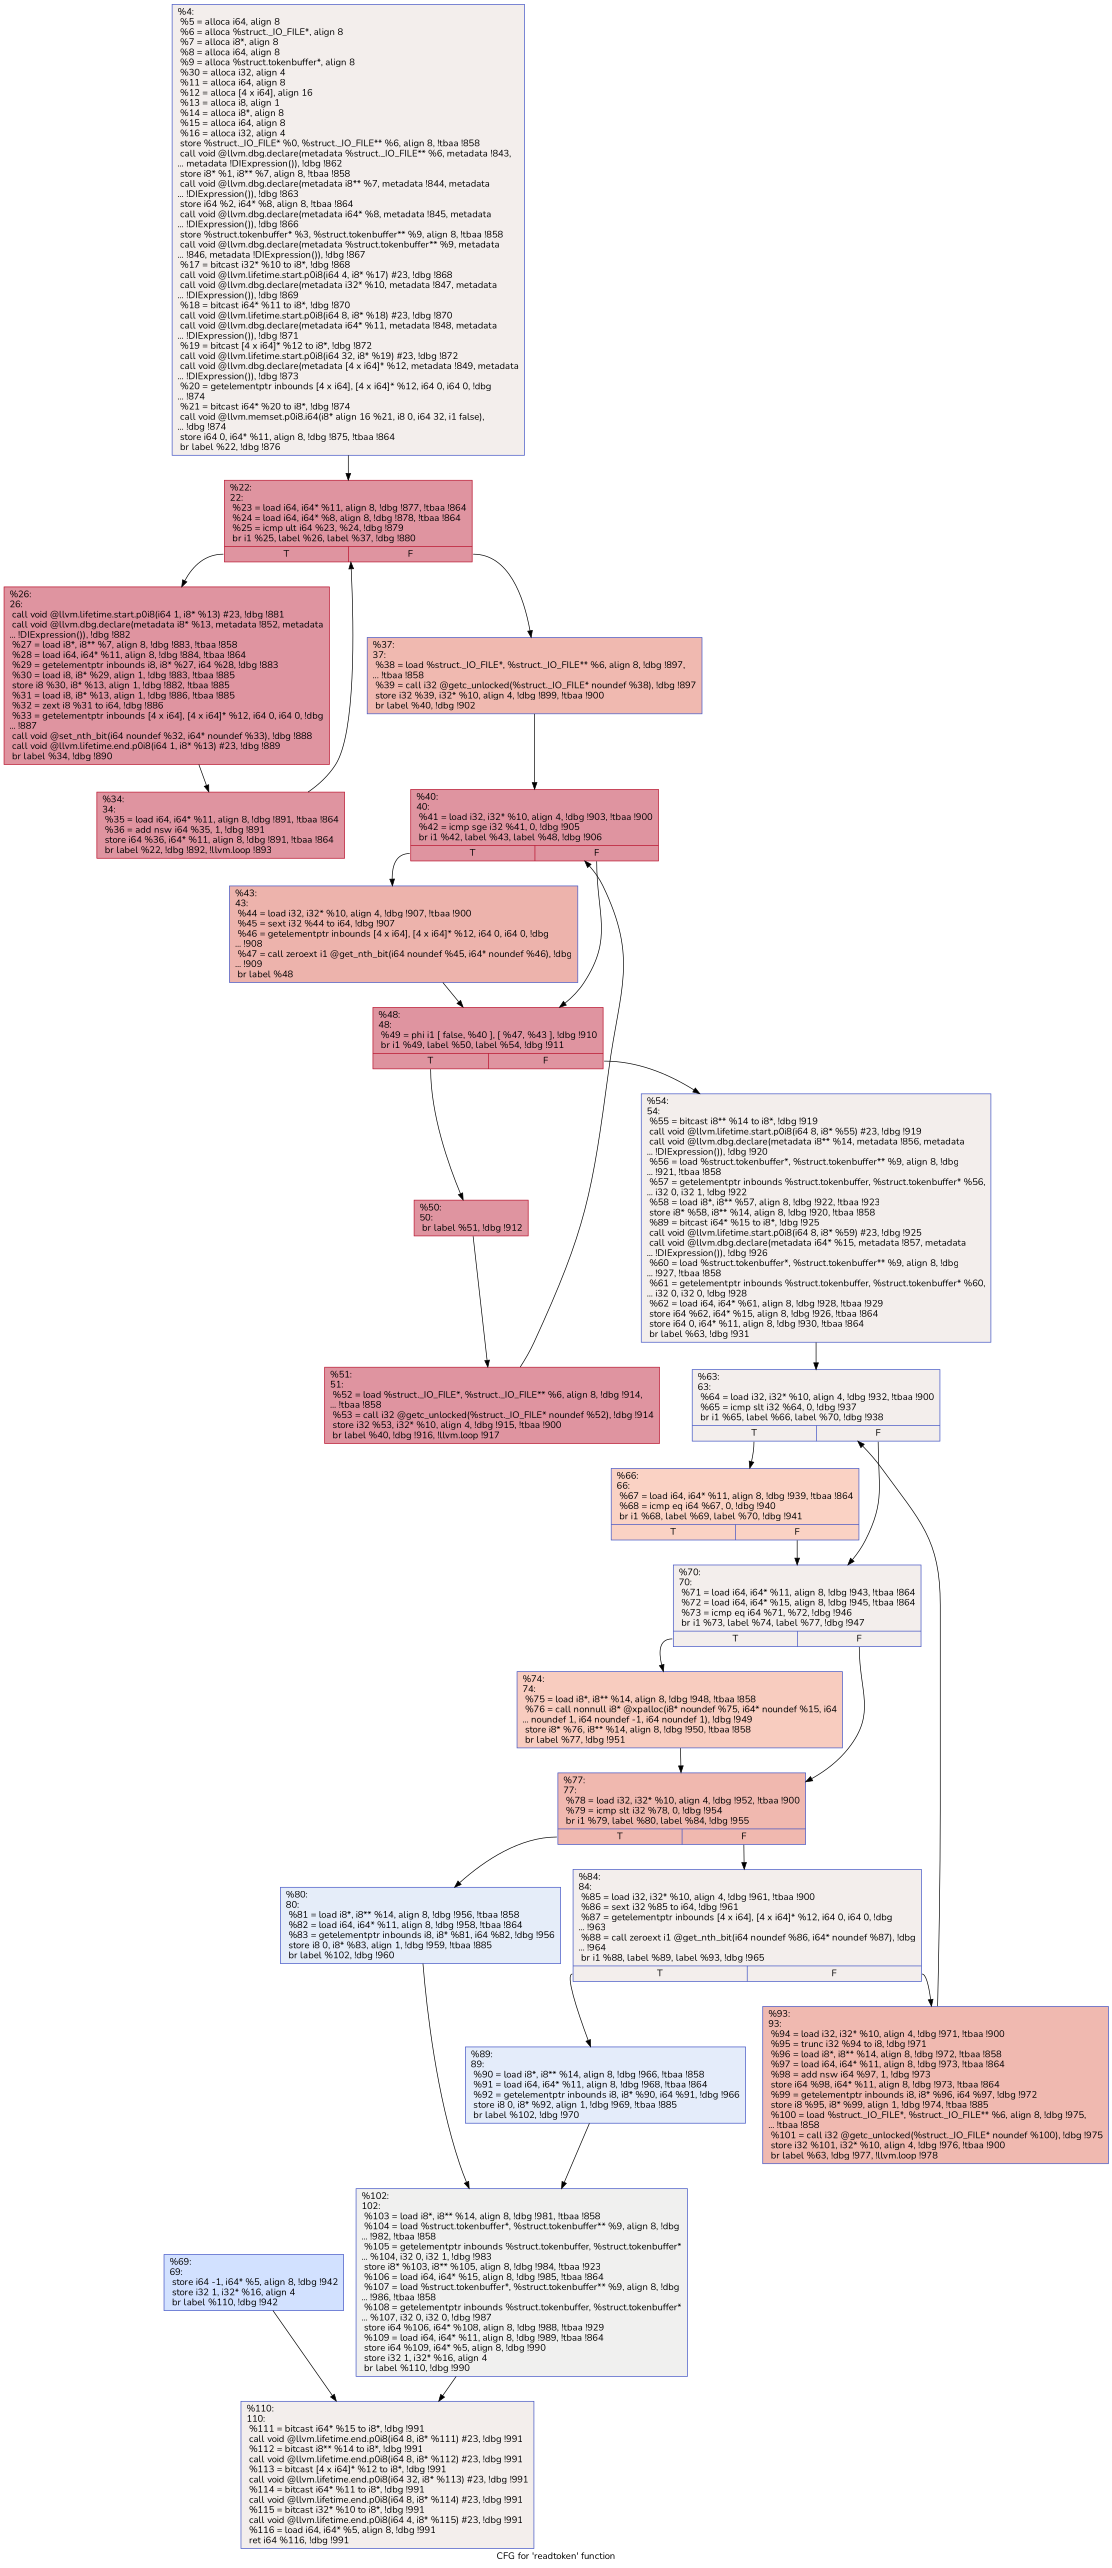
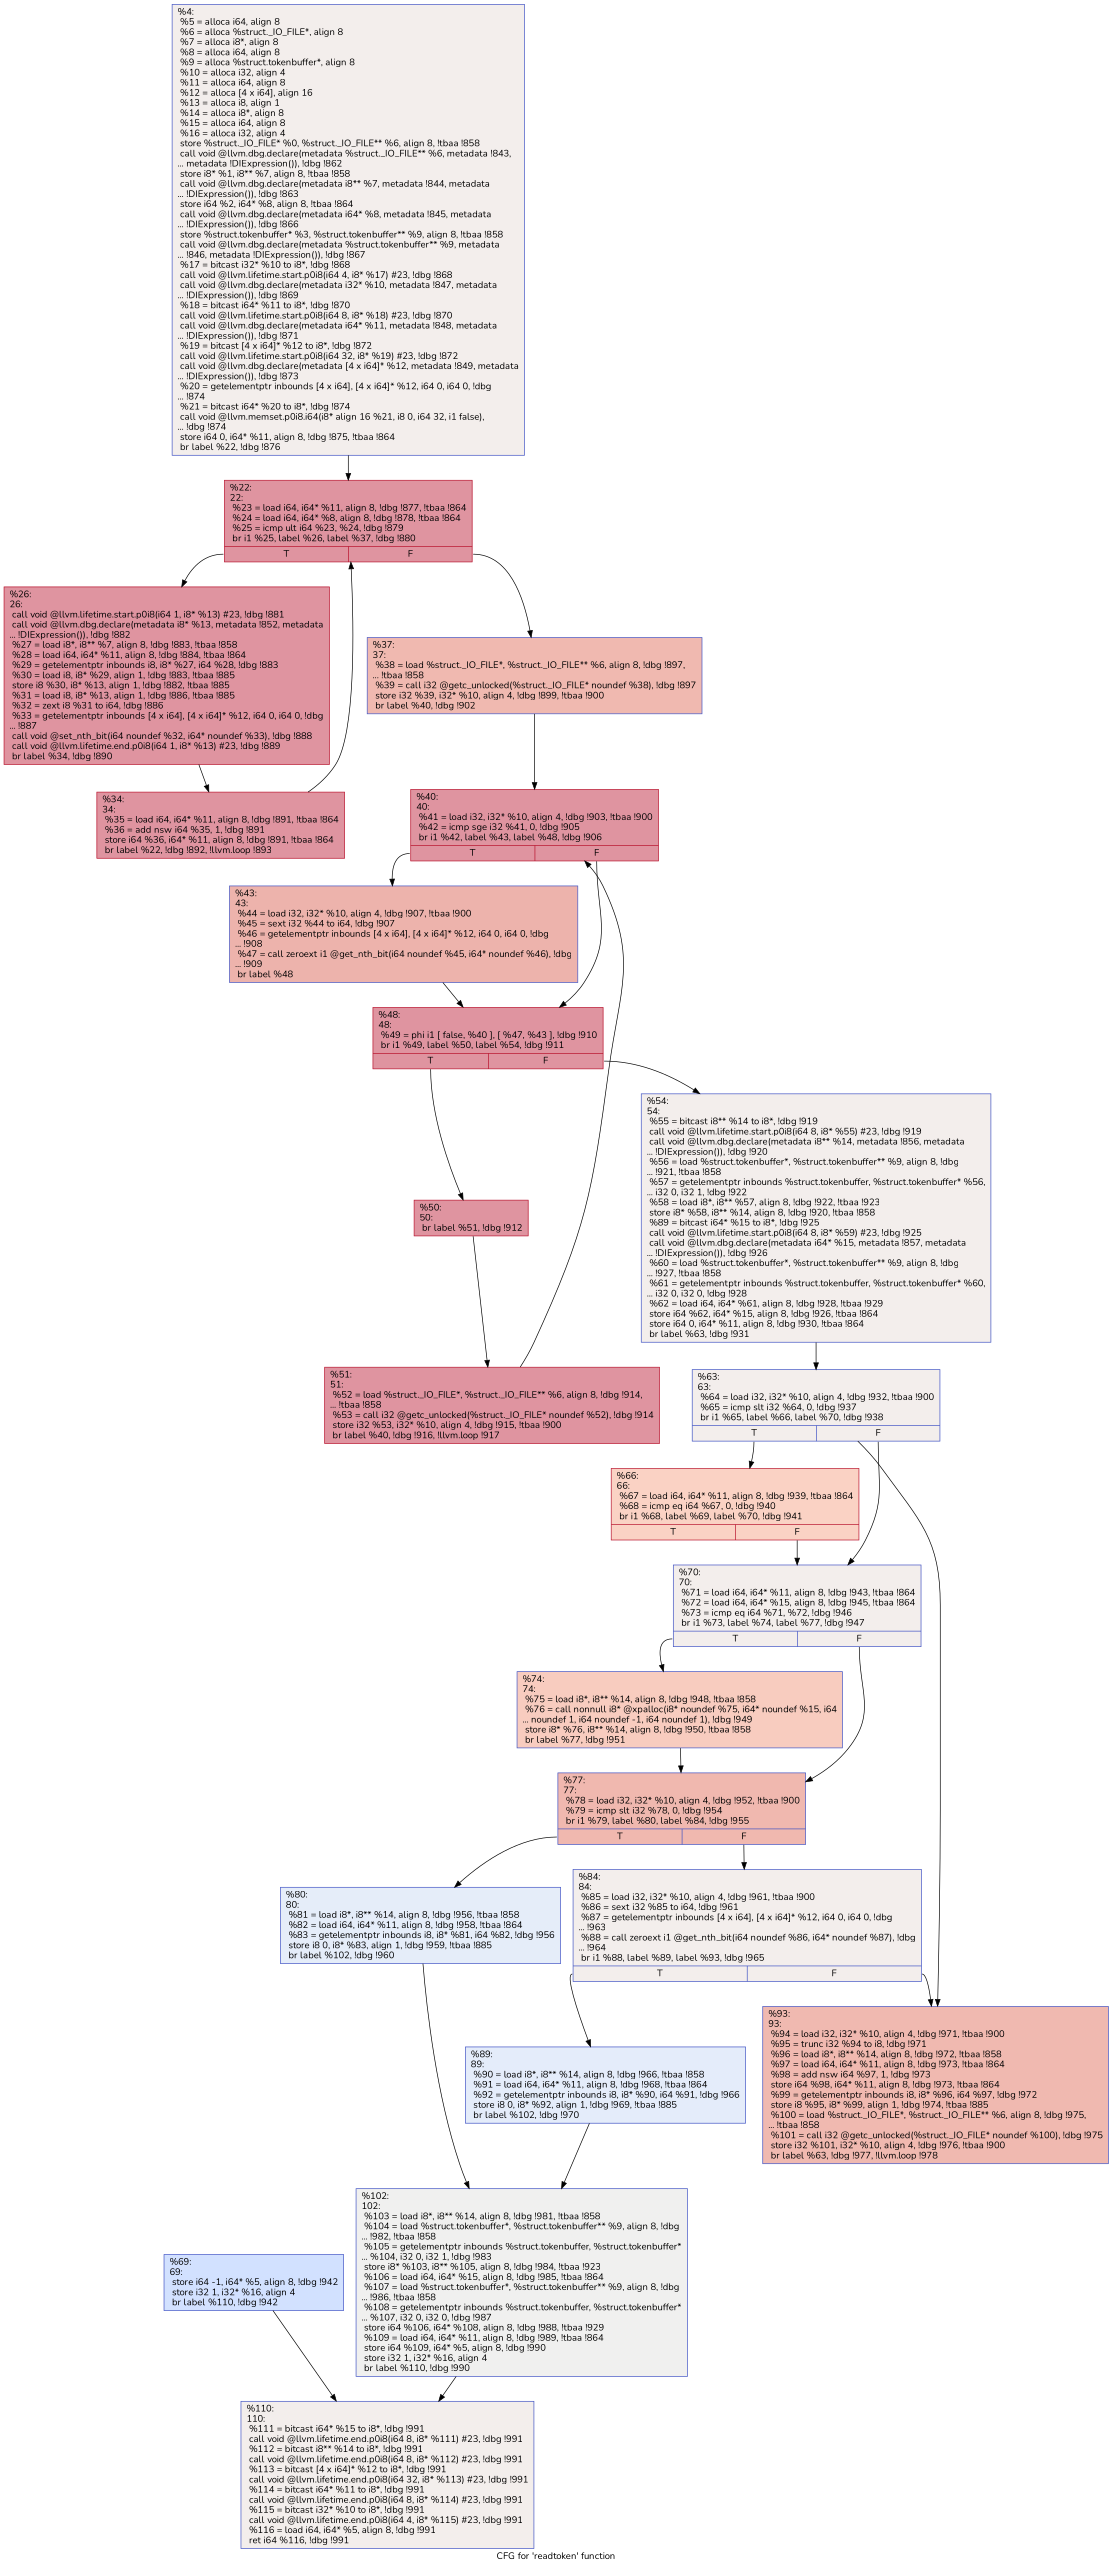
node "%4:": text "%30 = alloca i32, align 4" -> "%10 = alloca i32, align 4"
node "%66:": color #3d50c3ff -> #b70d28ff
edge "%93:" -> "%63:": reversed
